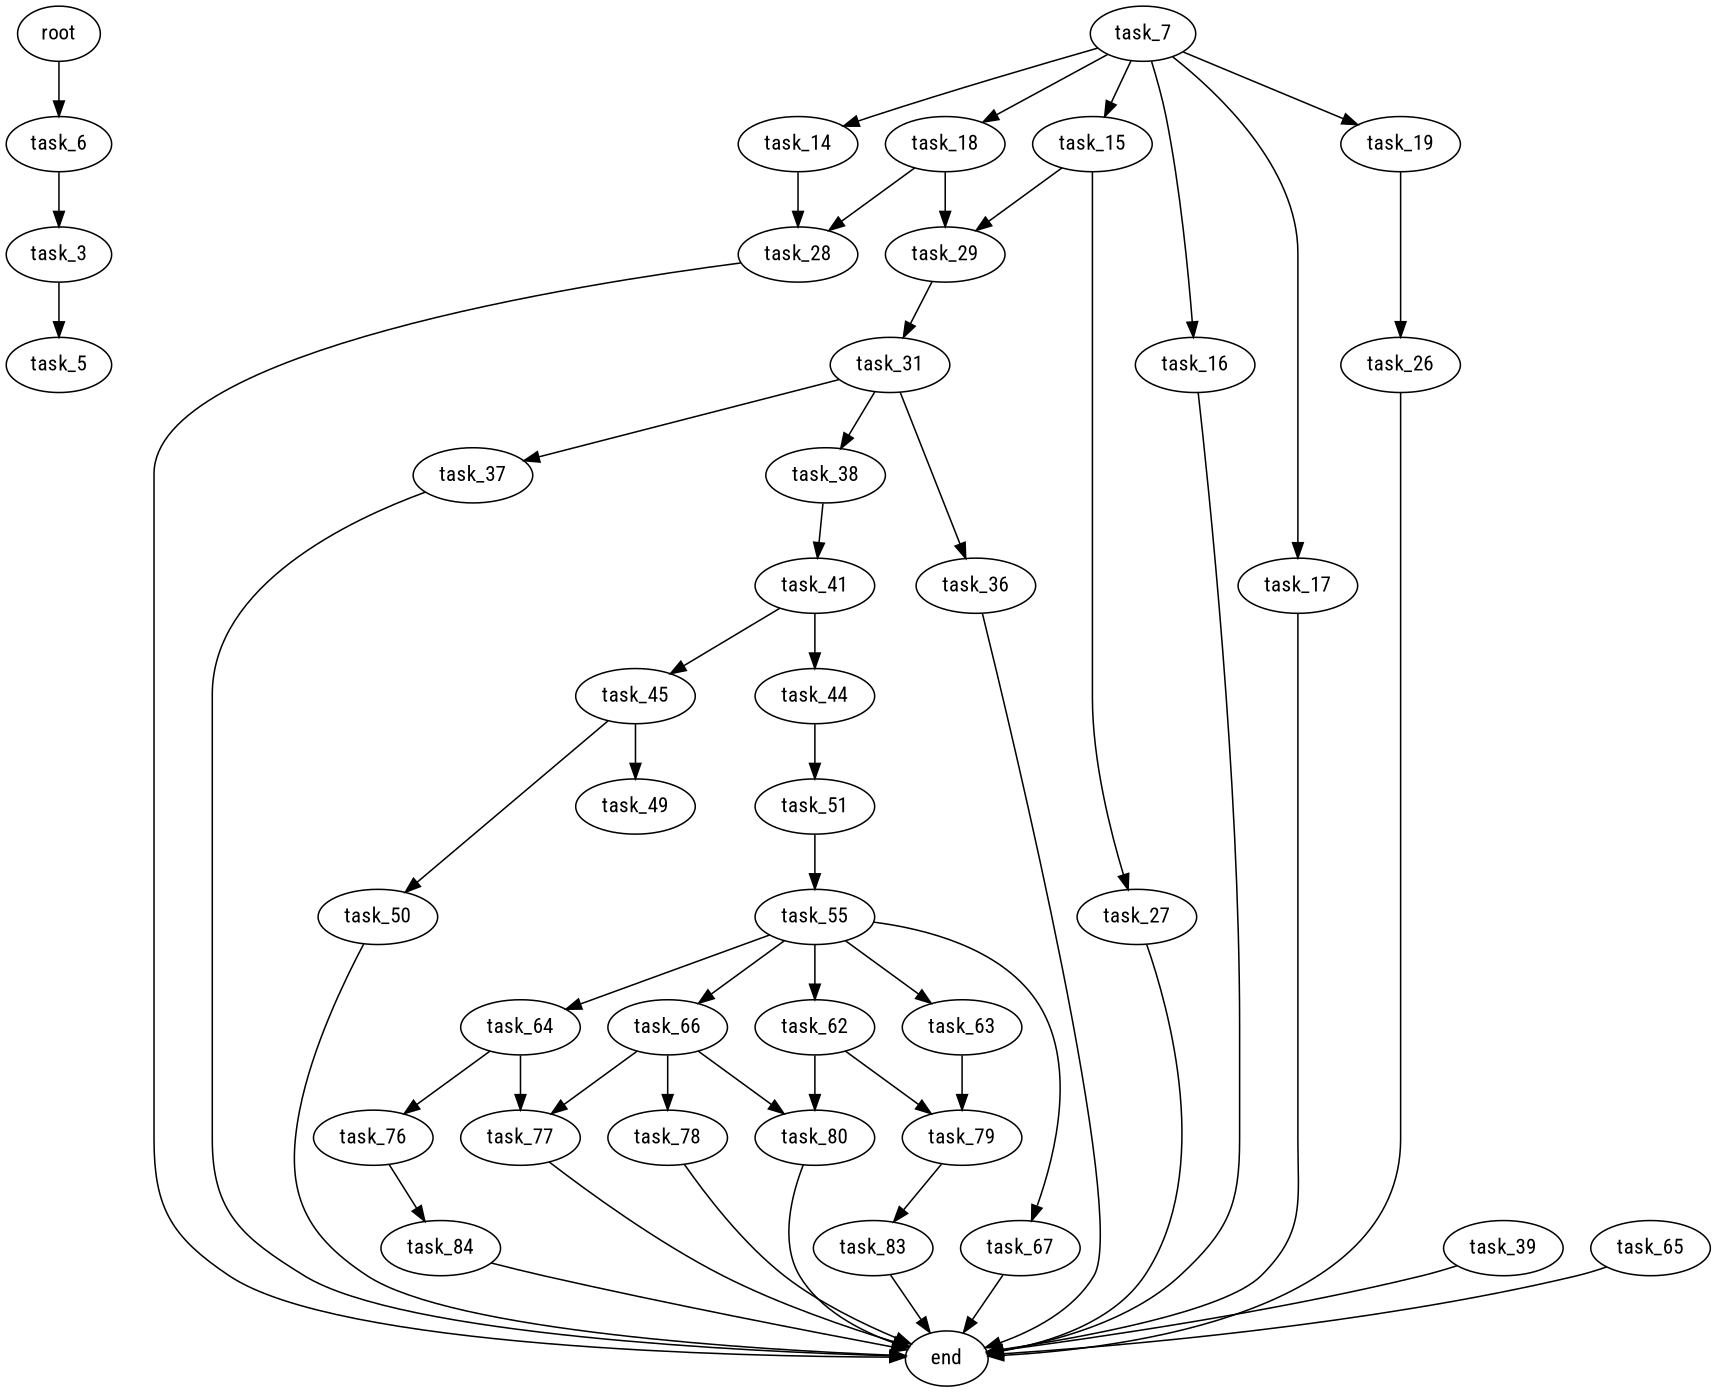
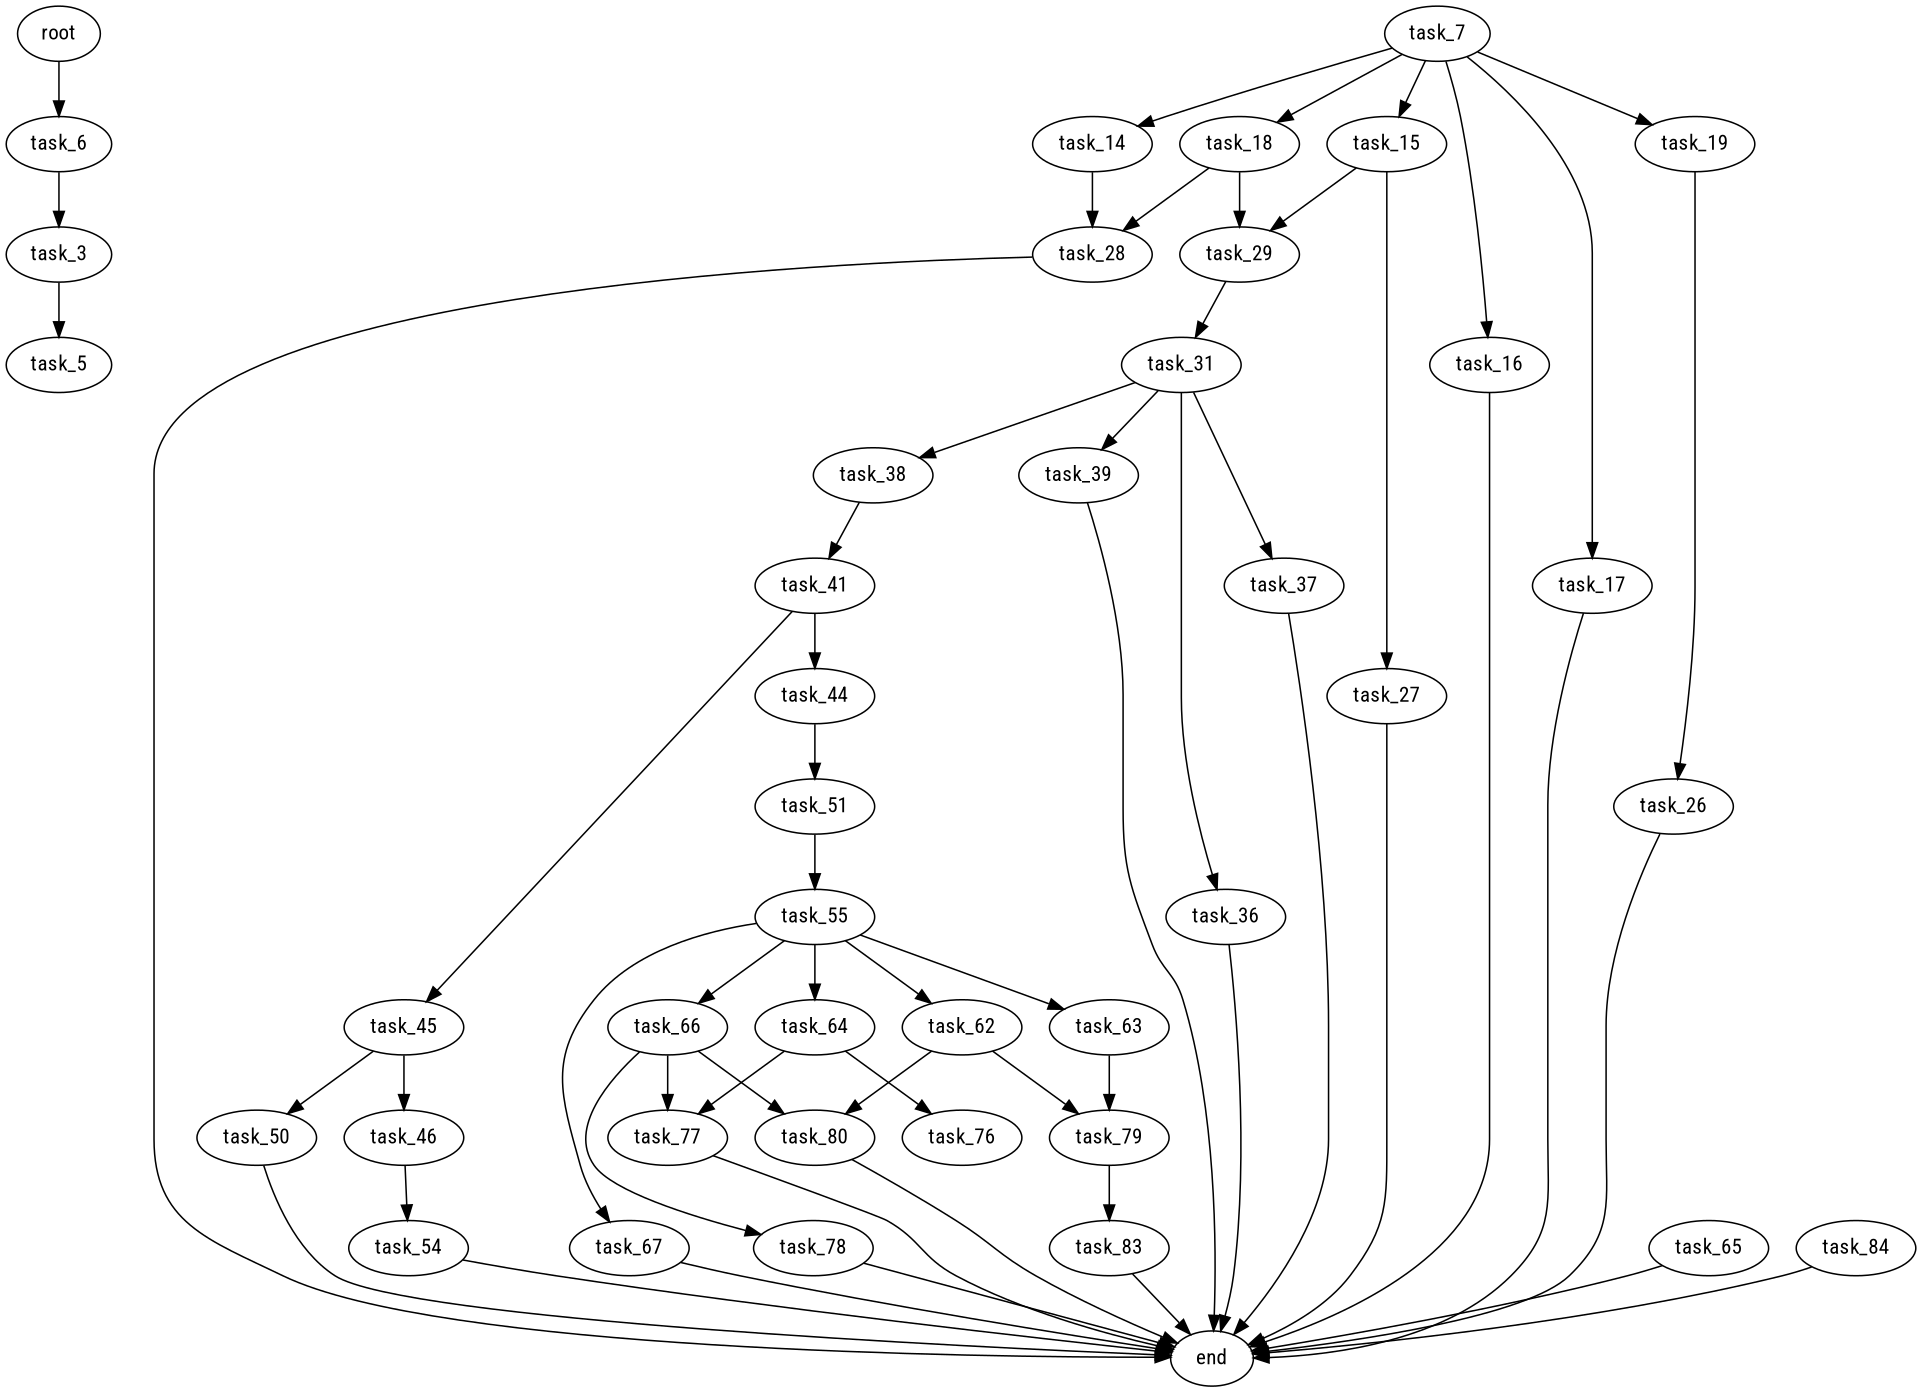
edge "task_31" -> "task_39": added
node "task_49": label "task_49" -> "task_46"
edge "task_76" -> "task_84": removed
node "task_54": added
